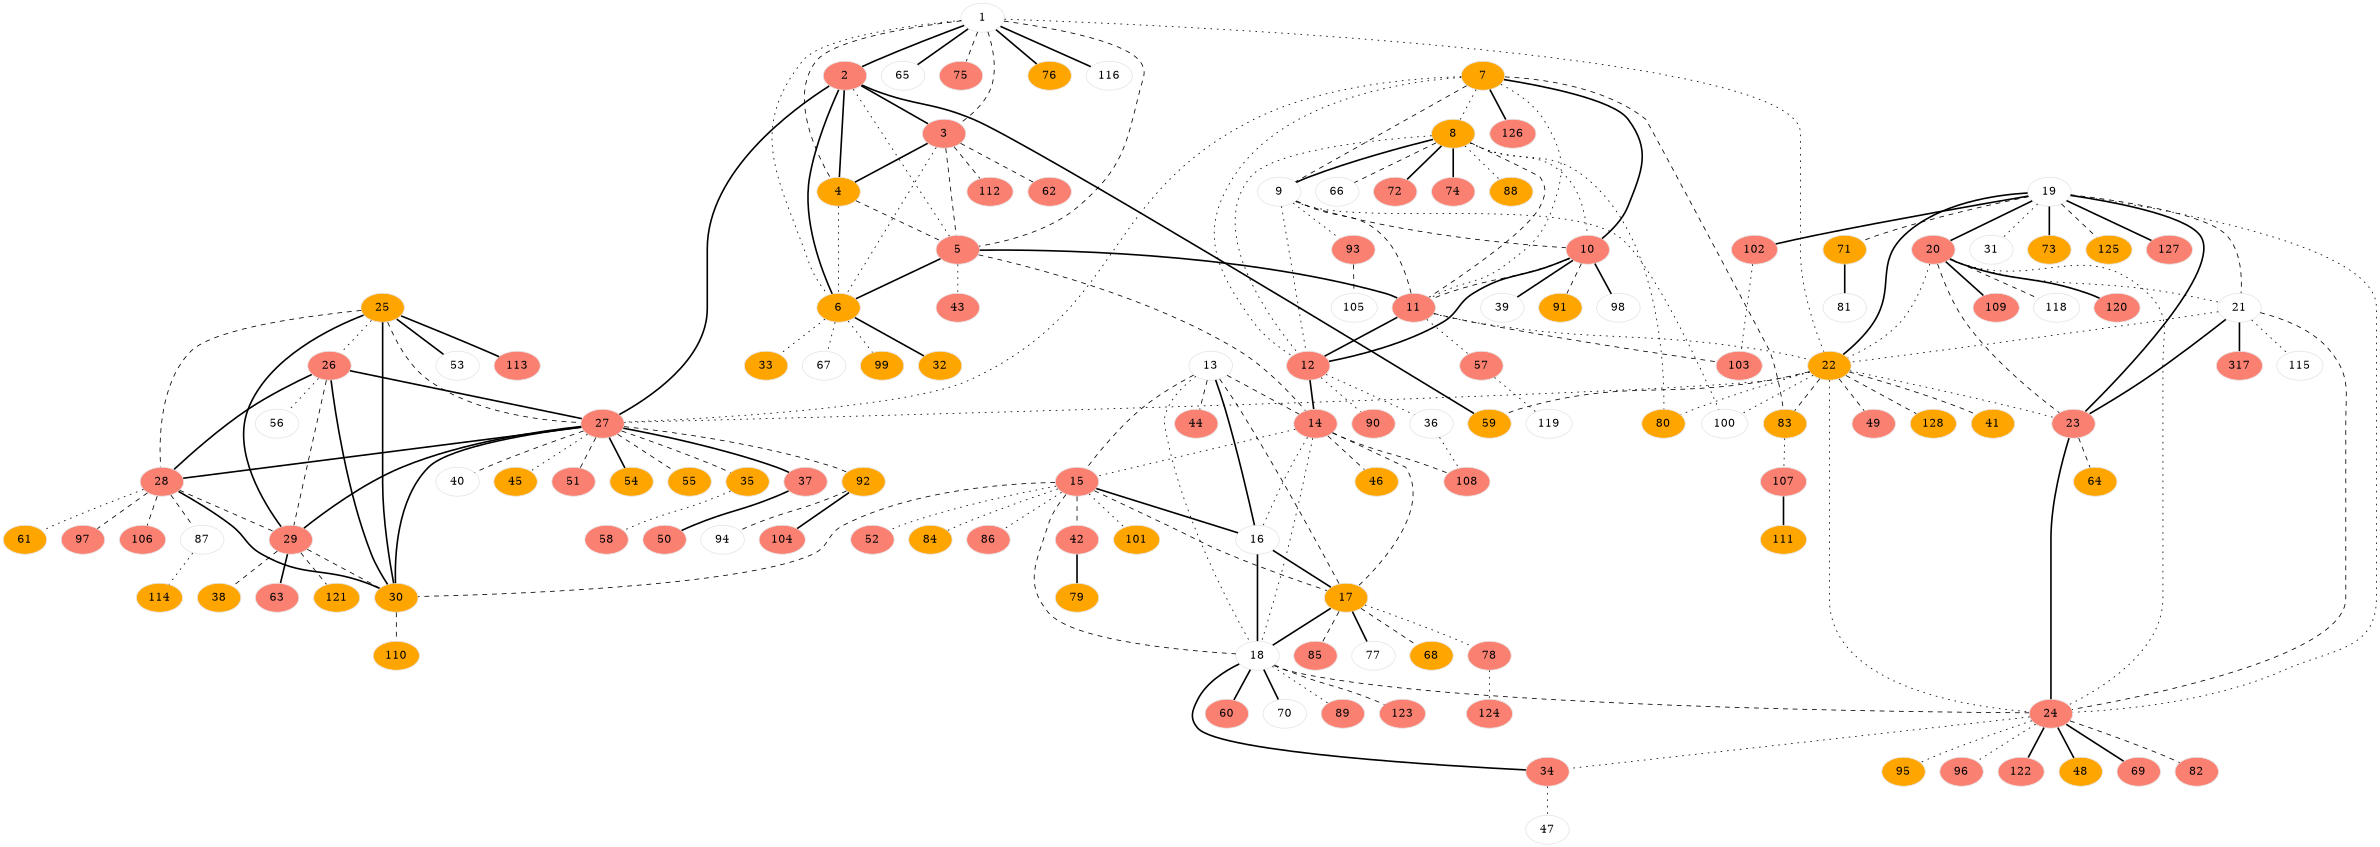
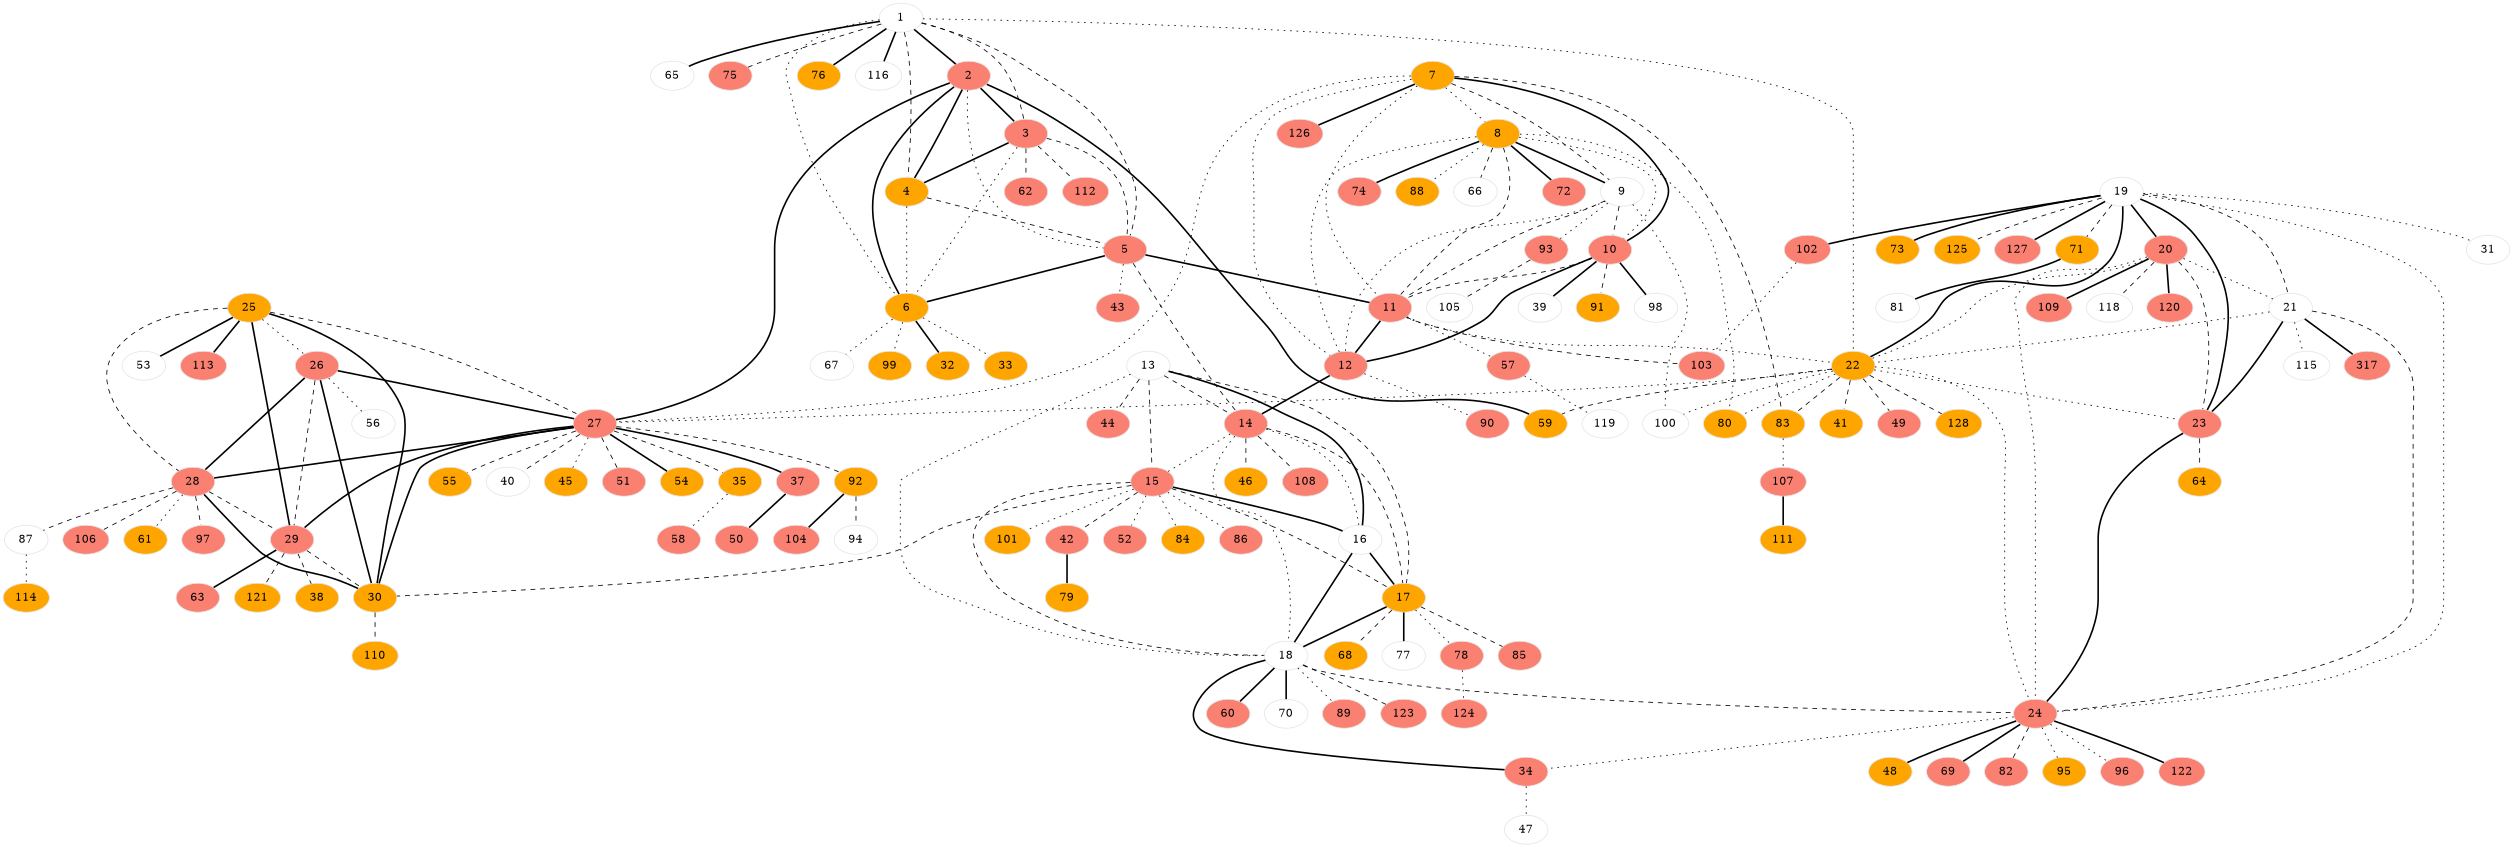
node "36": removed
